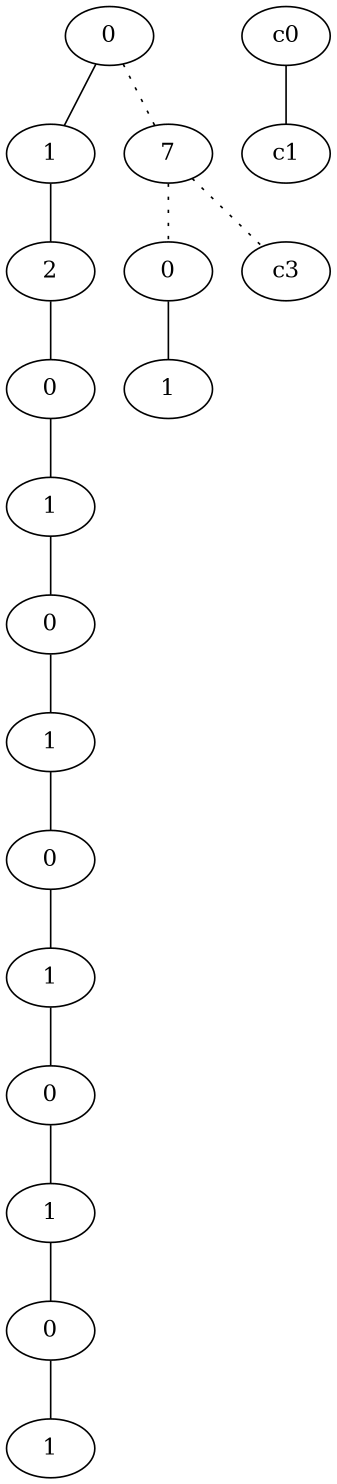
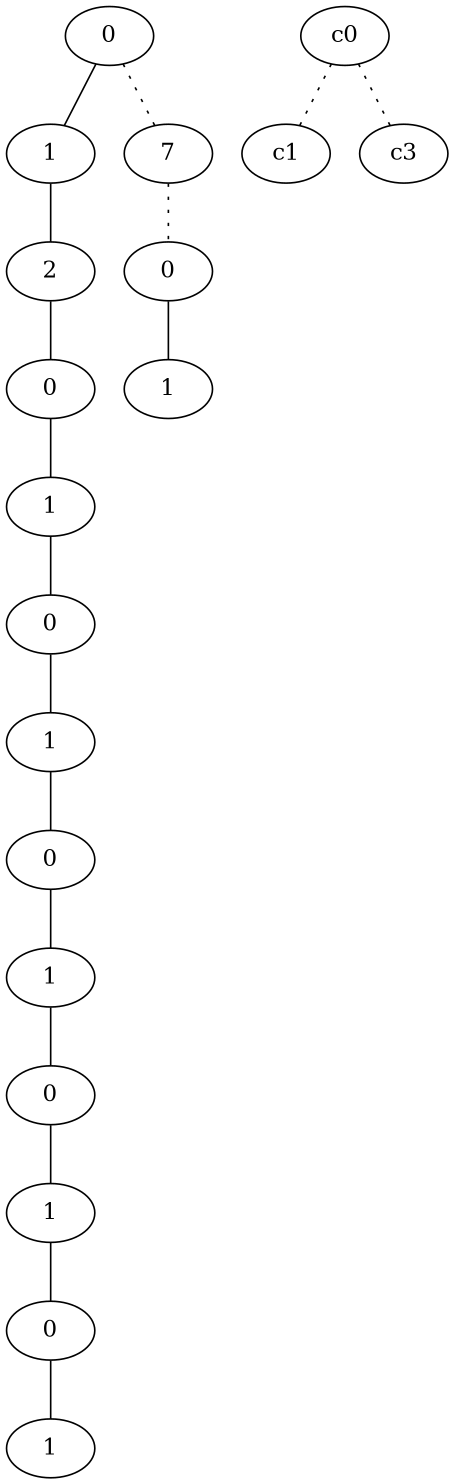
edge "c0" -- "c1": style solid -> dotted
edge "7" -- "c3": now "c0" -- "c3"
